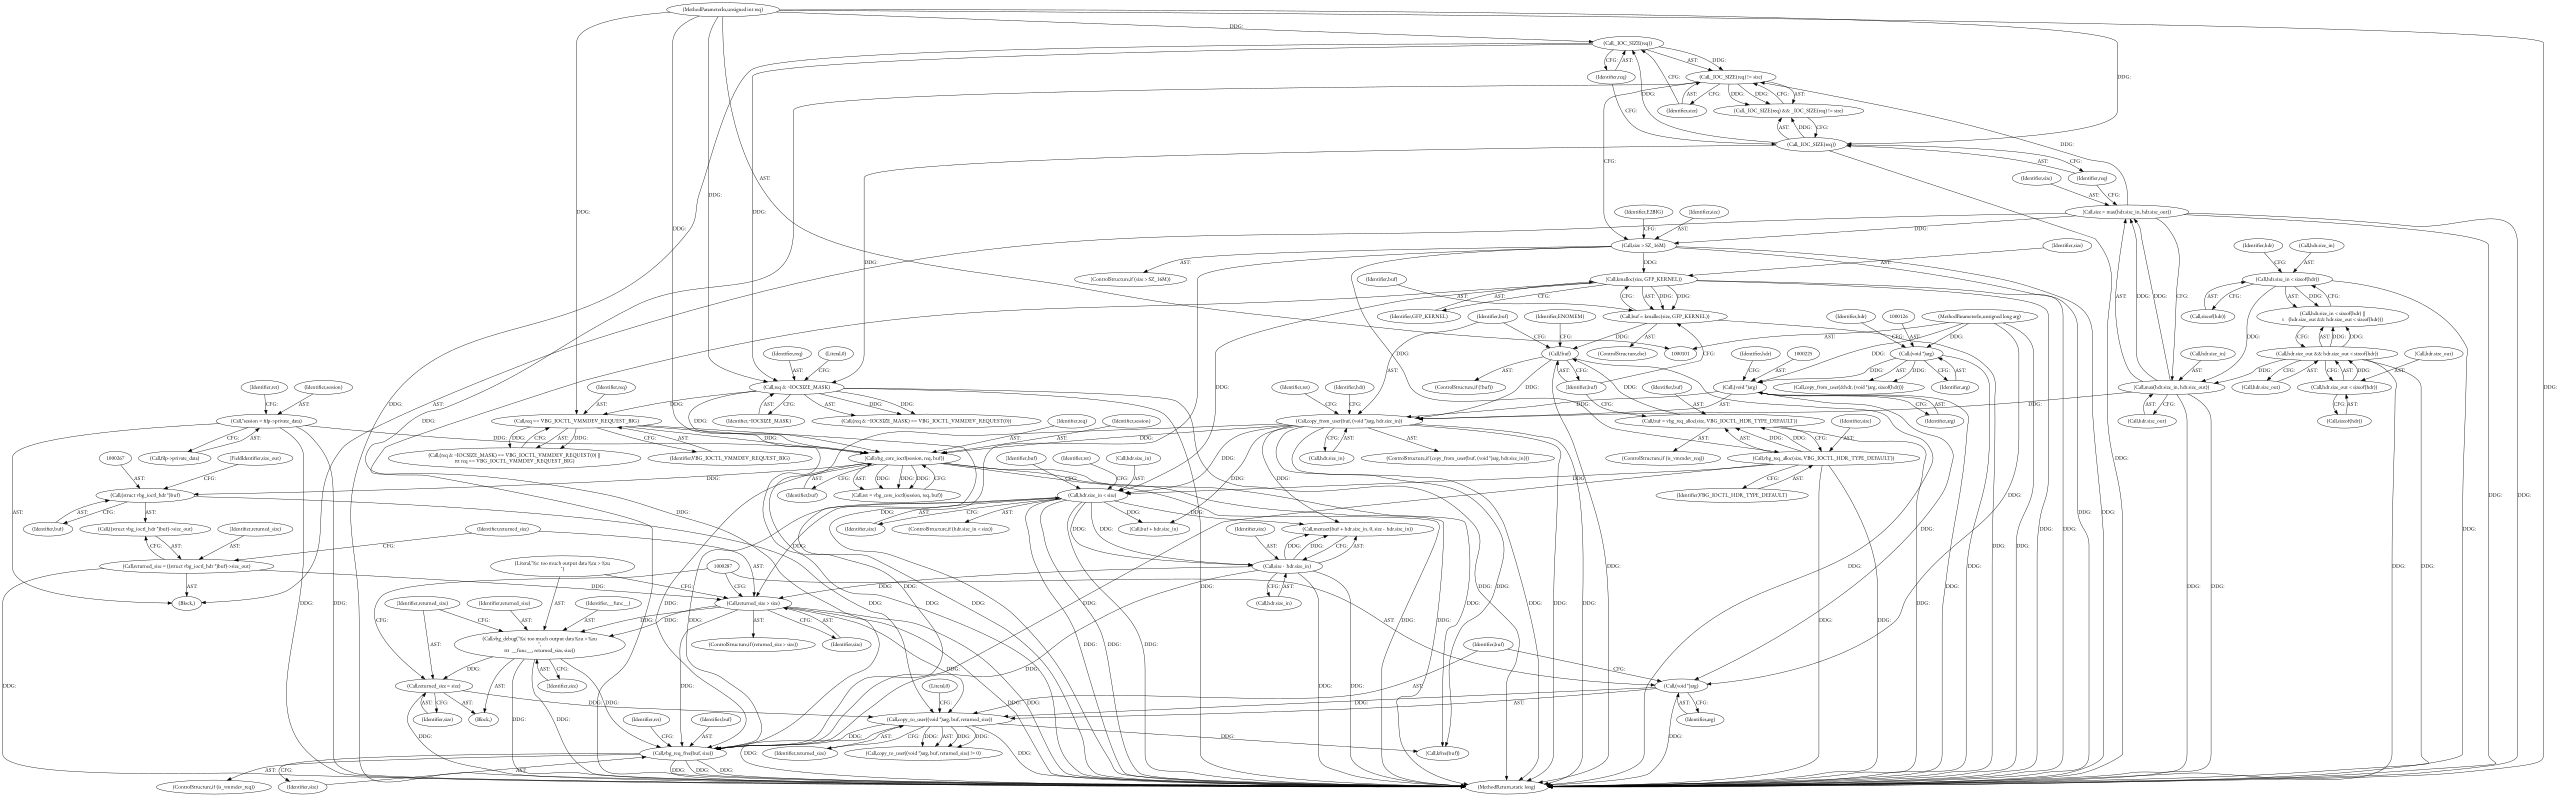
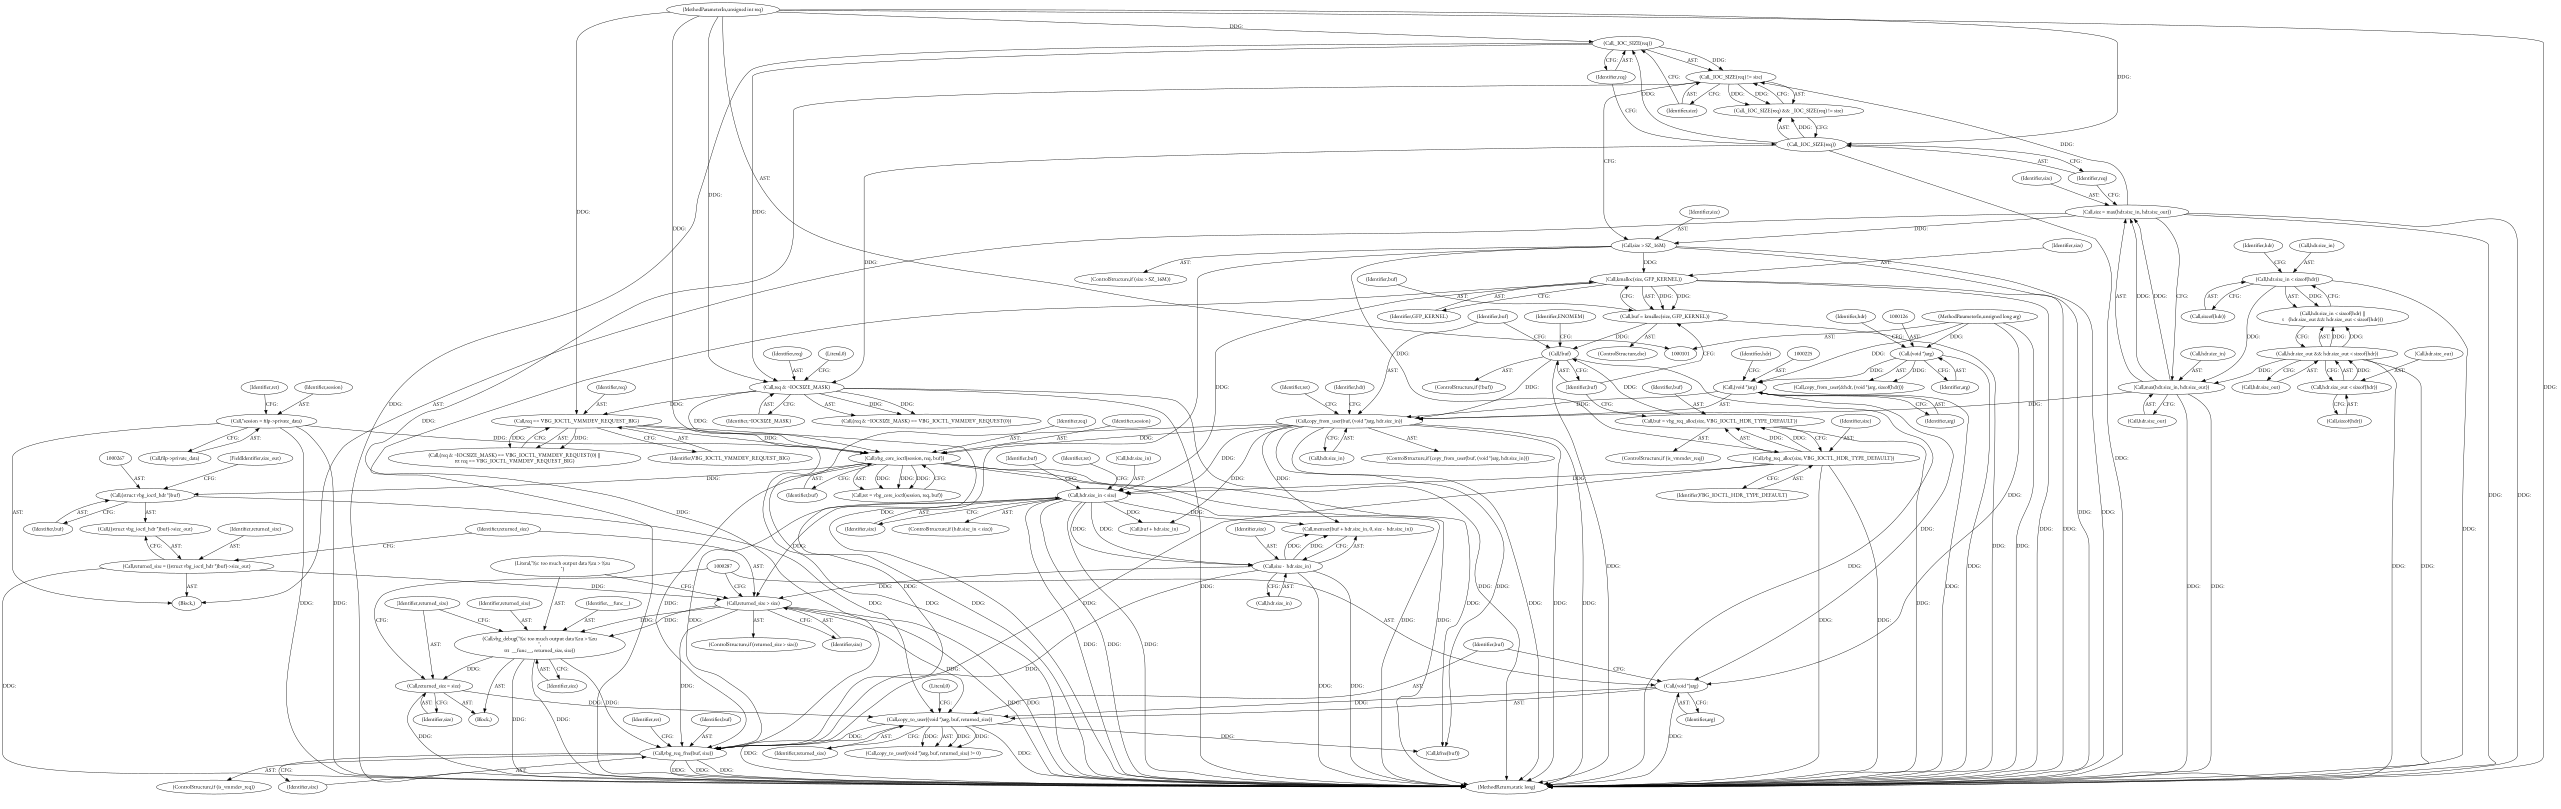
node "(Identifier,E2BIG)": removed
